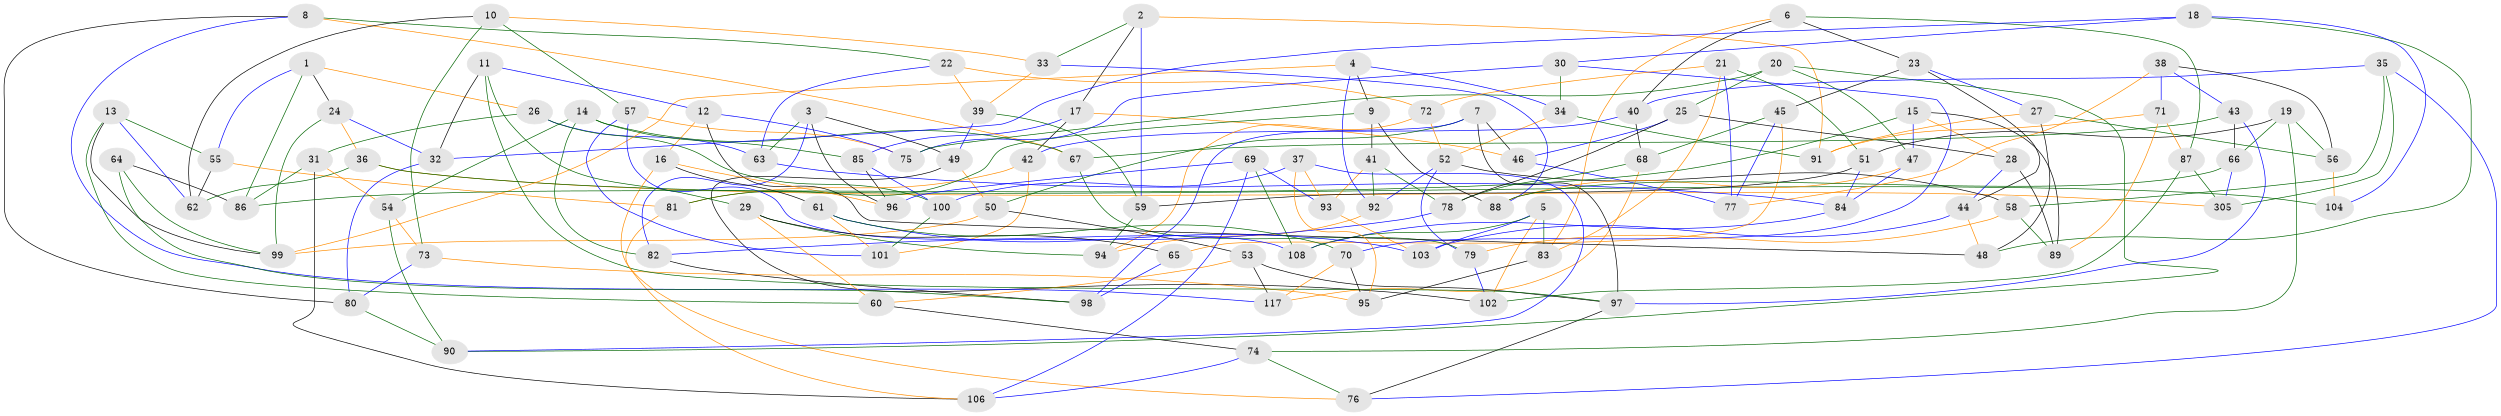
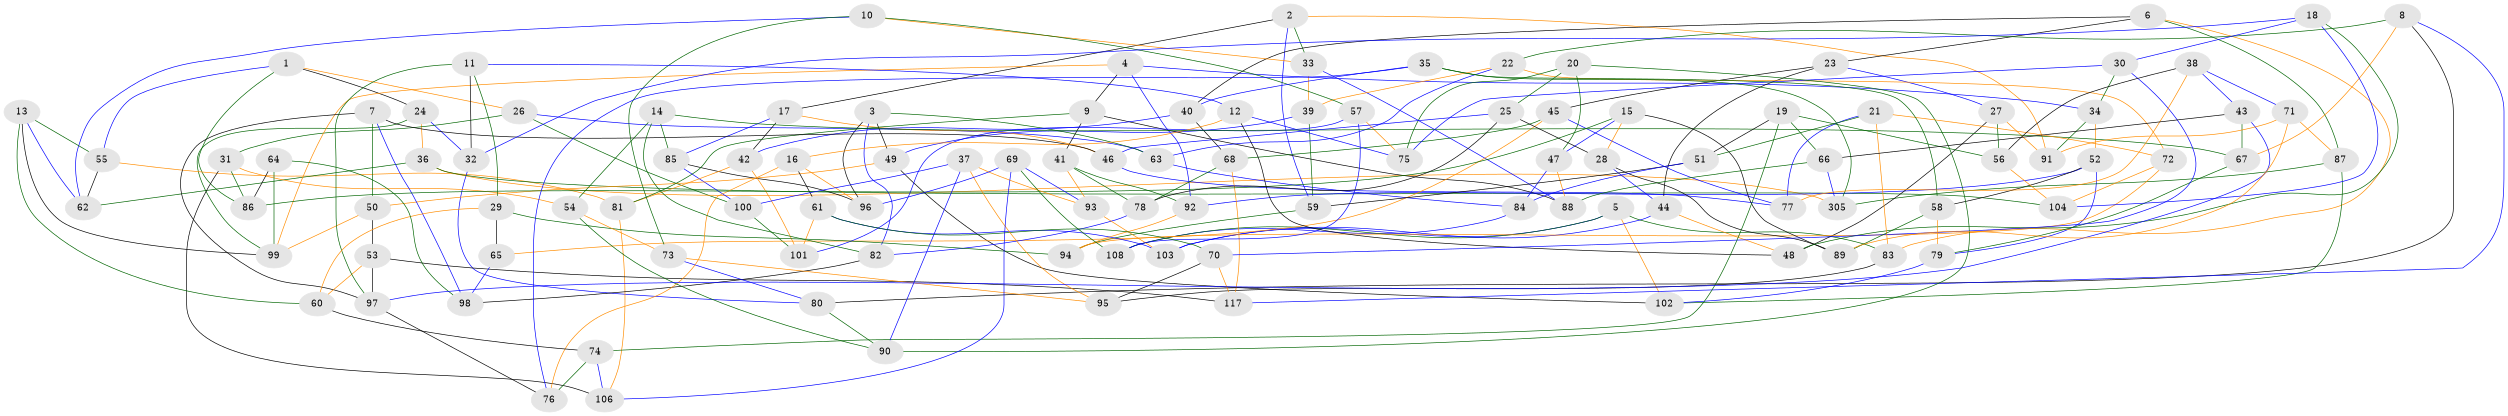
edge "10" -- "62": color black -> blue
edge "72" -- "52": now "72" -- "104"
